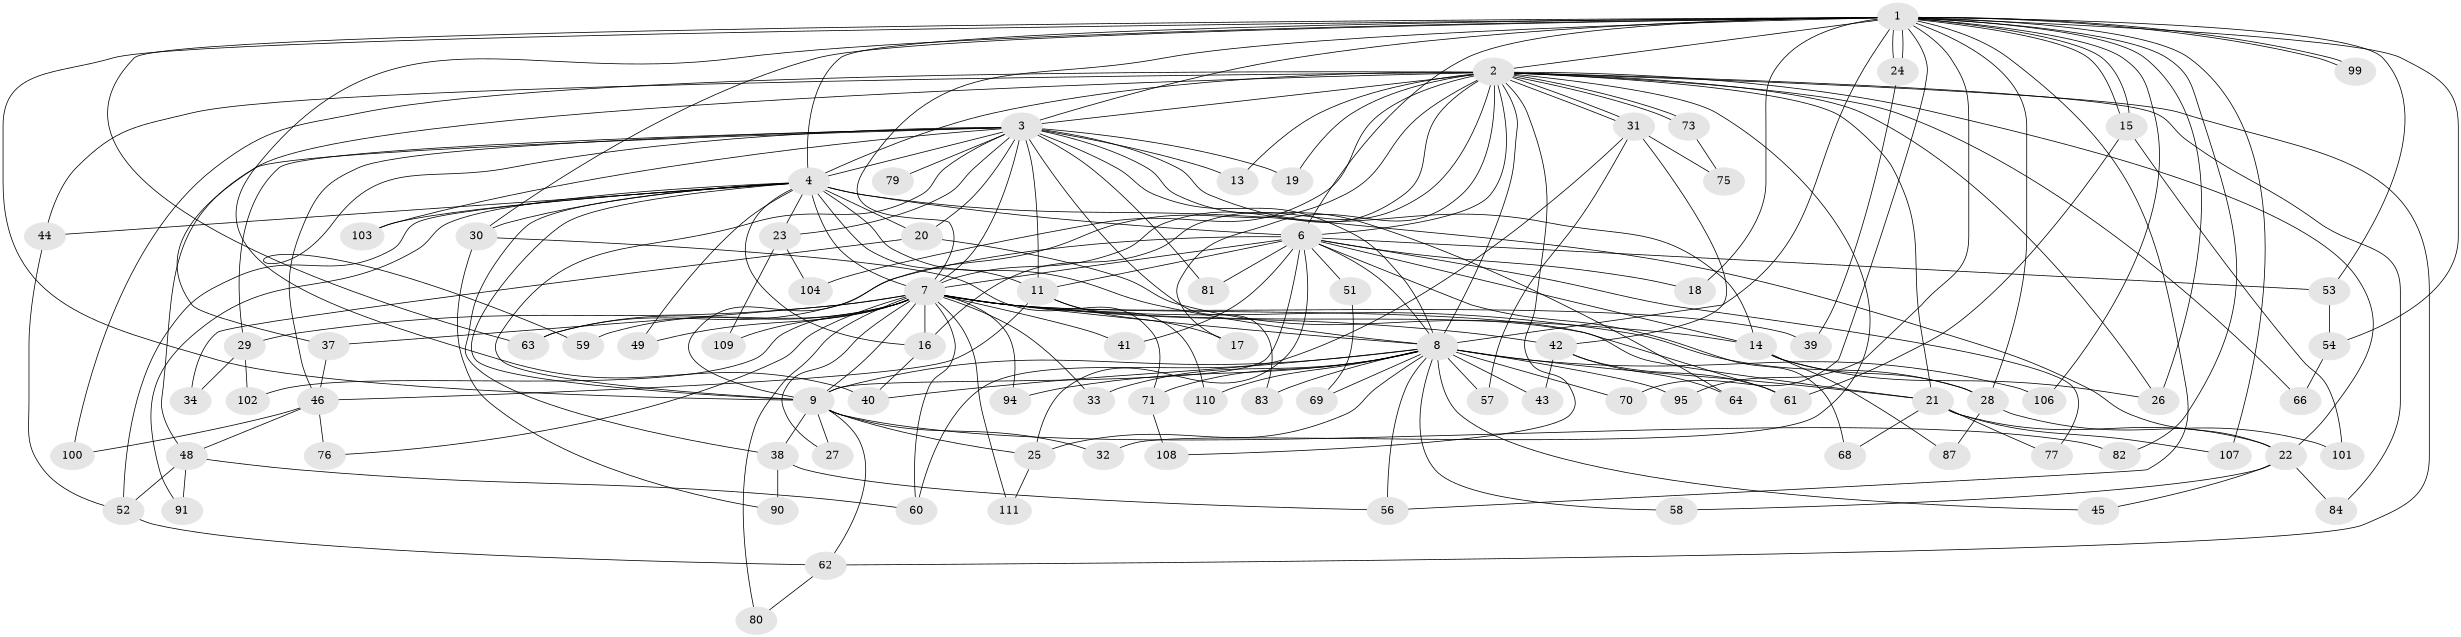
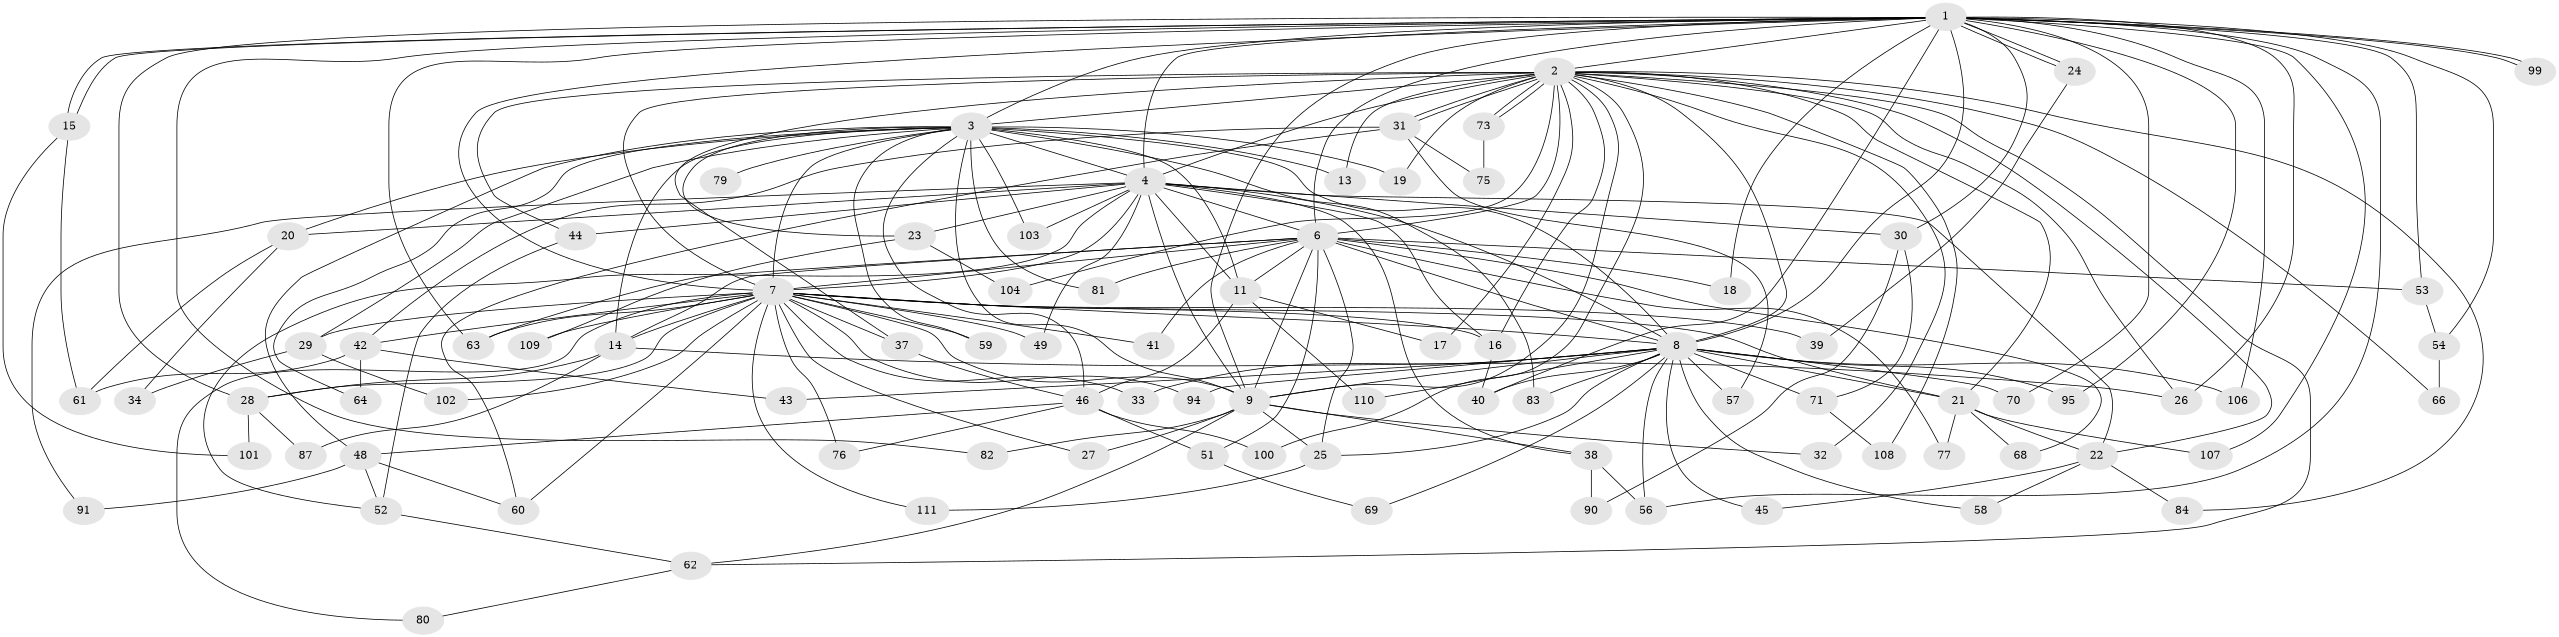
edge "46" -- "51": added
